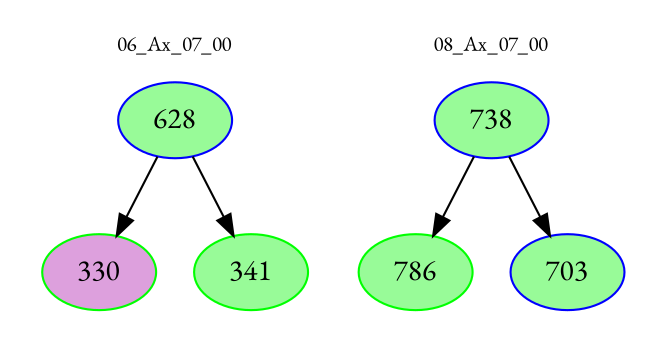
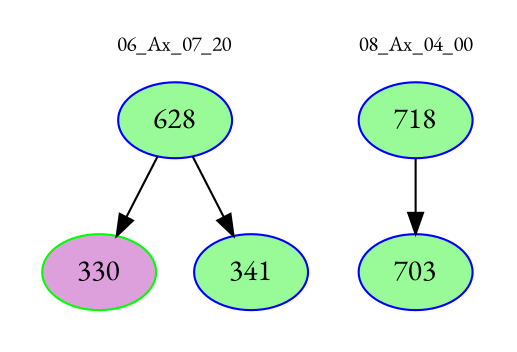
cluster "06_Ax_07_00": label "06_Ax_07_00" -> "06_Ax_07_20"
cluster "08_Ax_07_00": label "08_Ax_07_00" -> "08_Ax_04_00"
node "738": label "738" -> "718"
node "341": color green -> blue
node "786": removed
